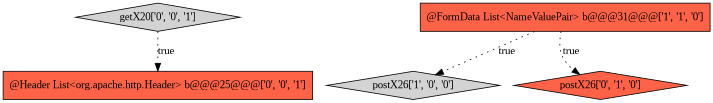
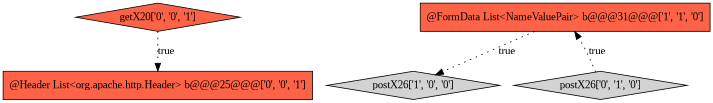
node "getX20['0', '0', '1']": fillcolor lightgray -> tomato
edge "@FormData List<NameValuePair> b@@@31@@@['1', '1', '0']" -> "postX26['0', '1', '0']": reversed
node "postX26['0', '1', '0']": fillcolor tomato -> lightgray
